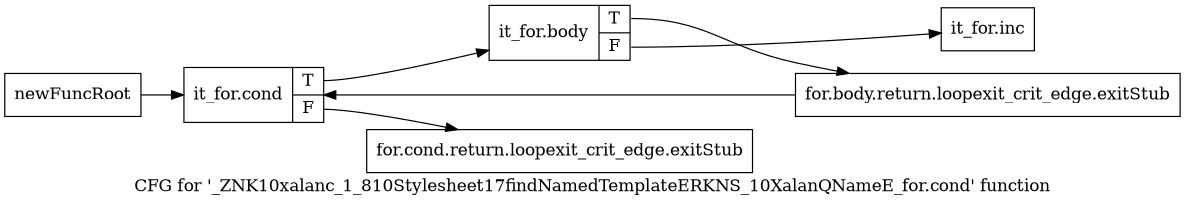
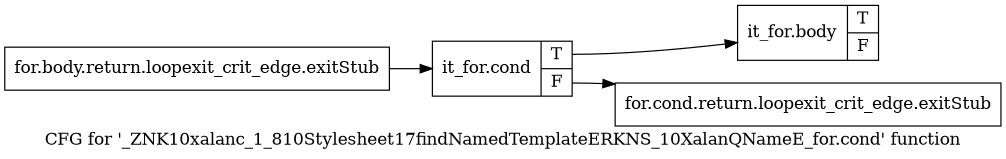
node "it_for.inc": removed
edge "it_for.body" -> "for.body.return.loopexit_crit_edge.exitStub": removed
node "newFuncRoot": removed
